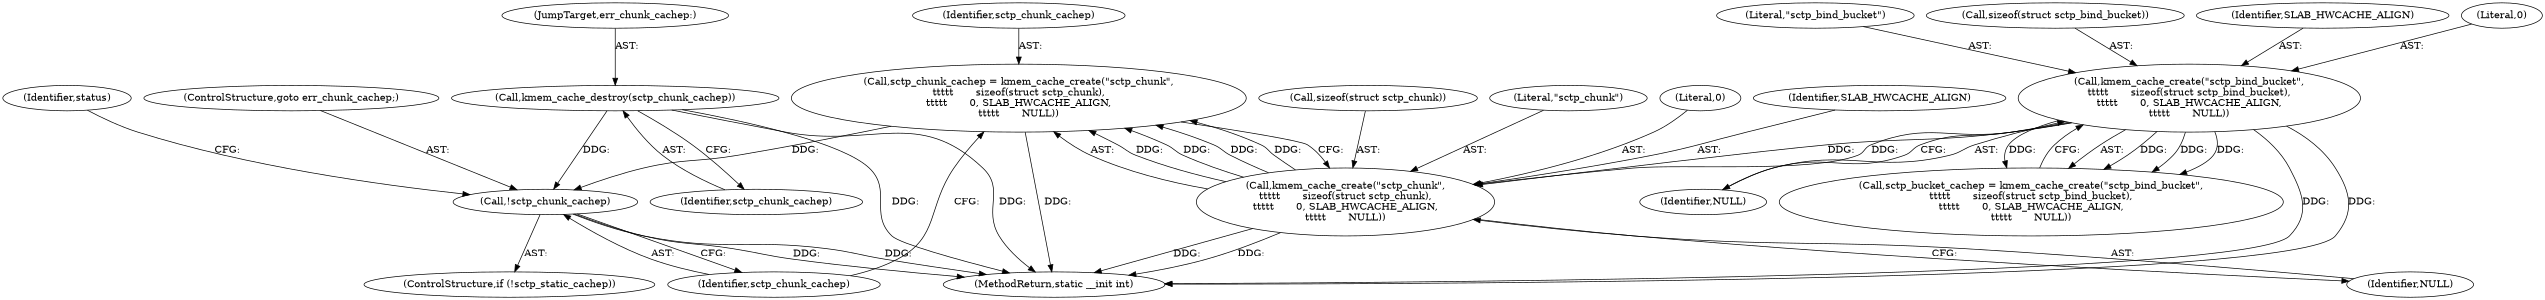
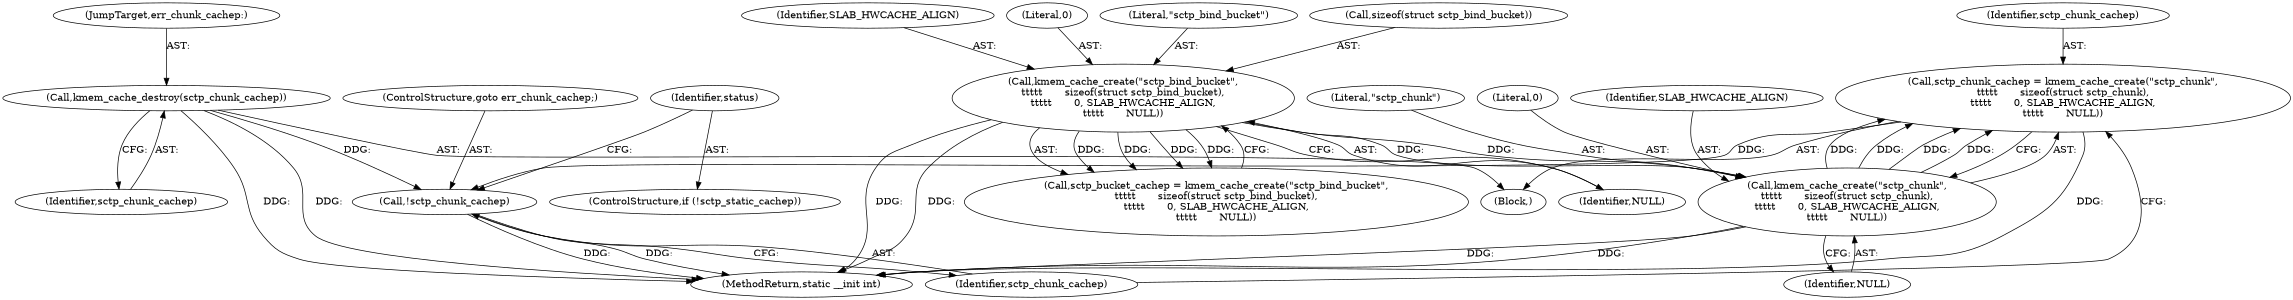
node "(Call,sizeof(struct sctp_chunk))": removed
node "(Block,)": added
edge "(Call,!sctp_chunk_cachep)" -> "(ControlStructure,if (!sctp_static_cachep))": now "(Identifier,status)" -> "(ControlStructure,if (!sctp_static_cachep))"
